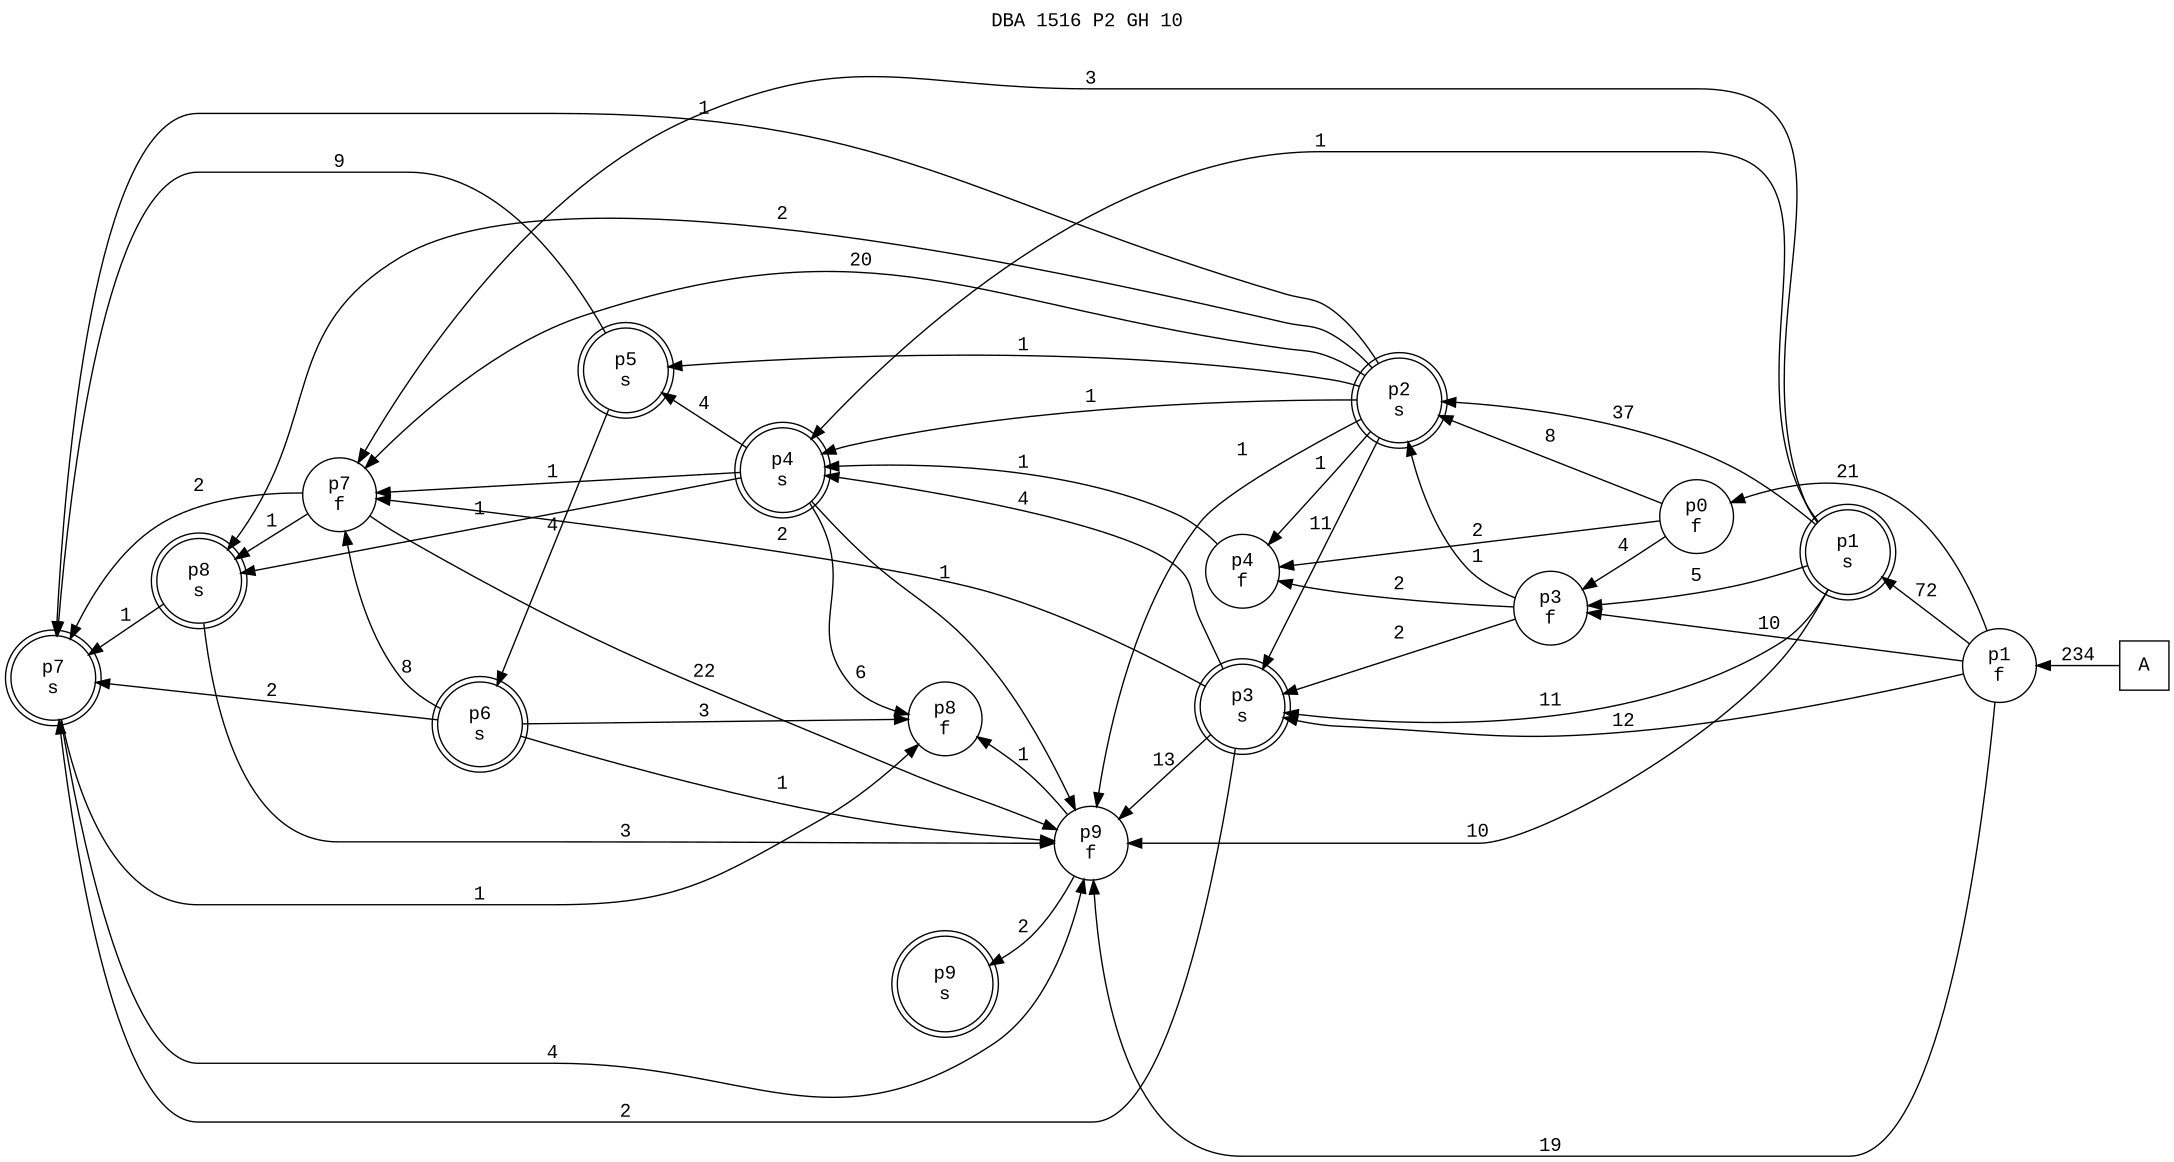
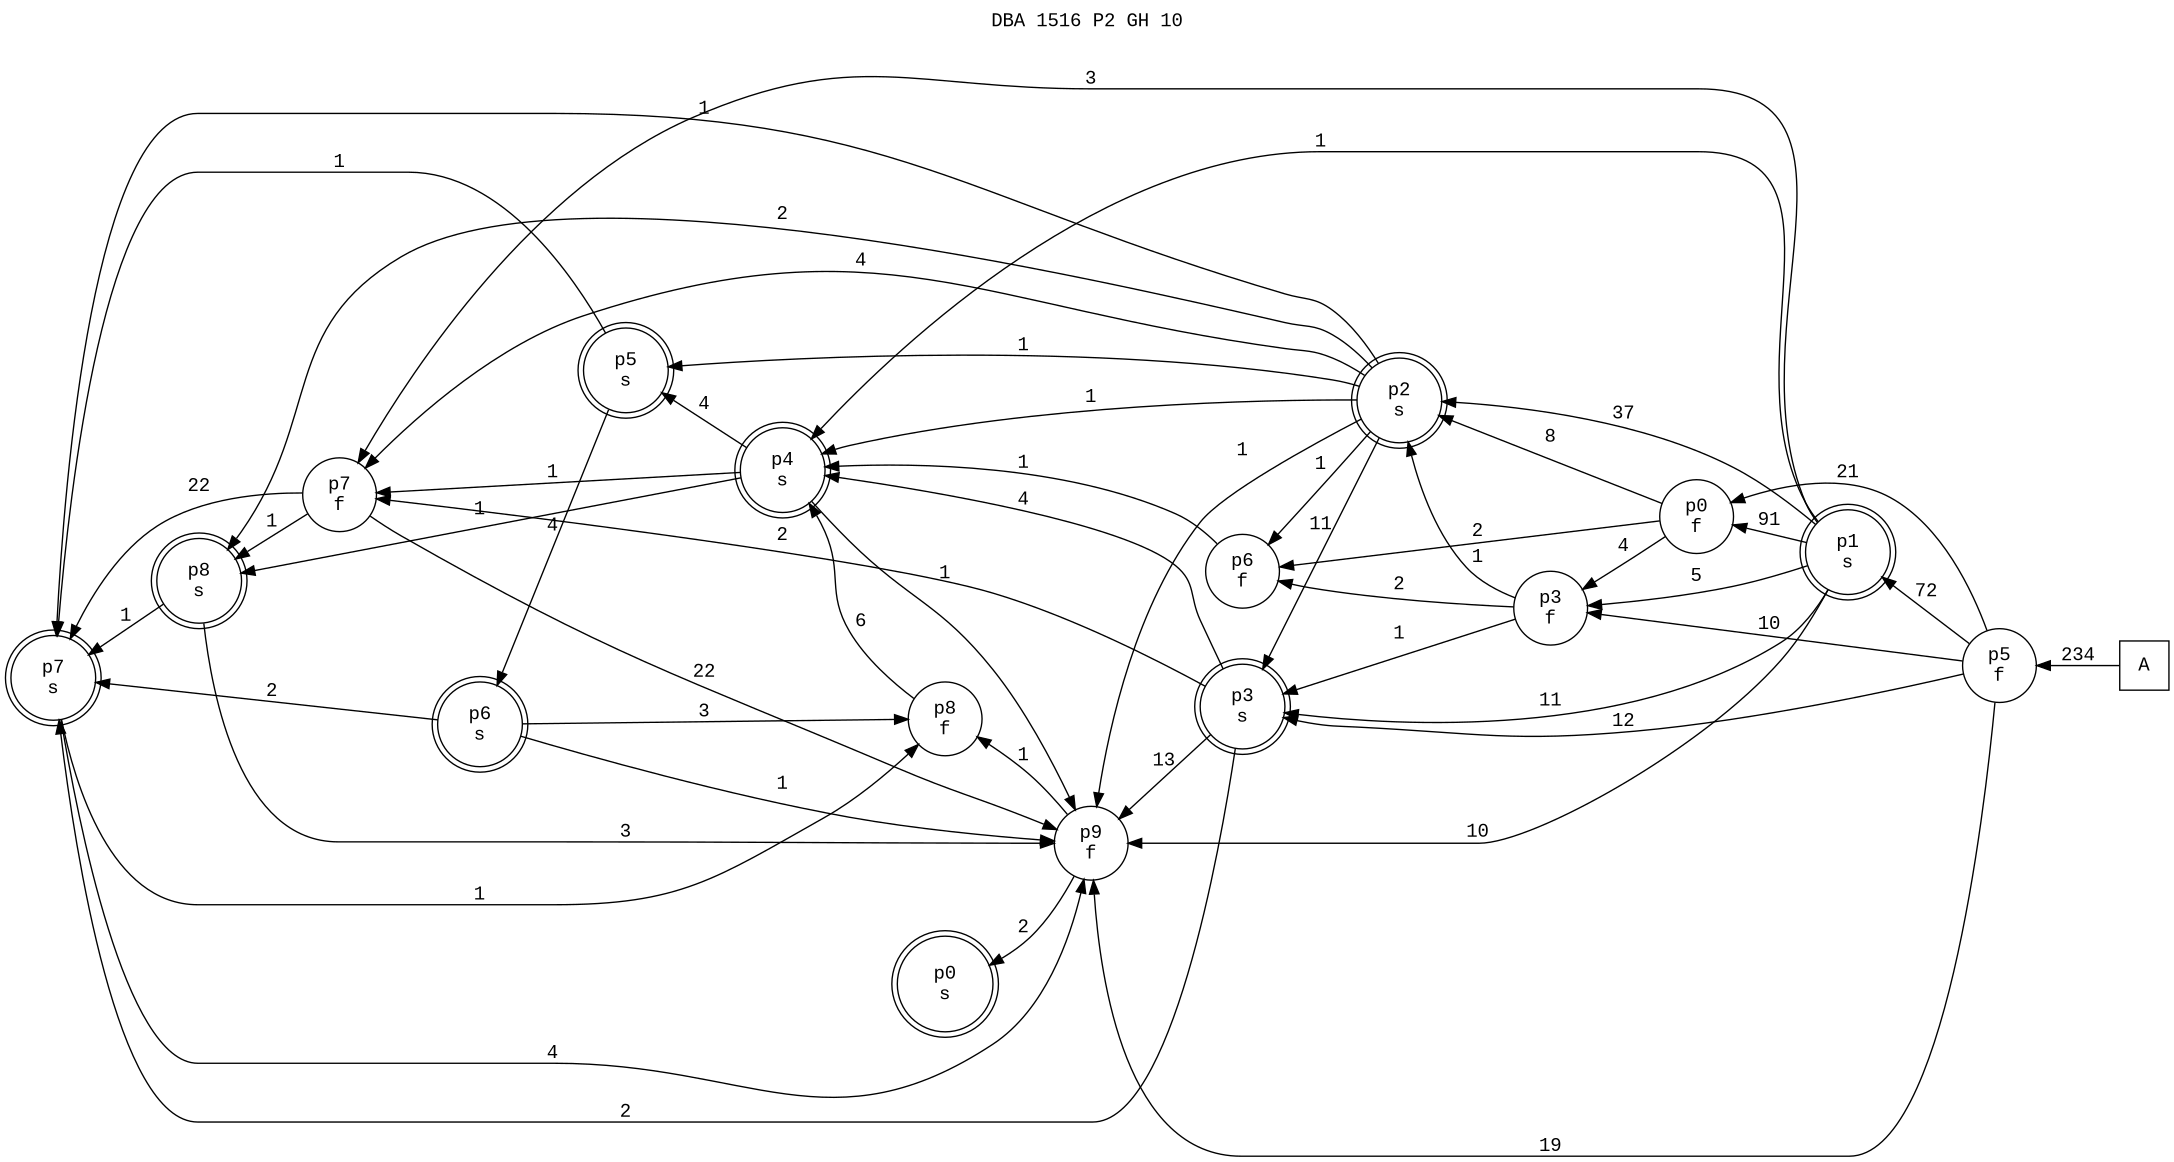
edge "p5 s" -> "p7 s": label "9" -> "1"
edge "p2 s" -> "p7 f": label "20" -> "4"
edge "p7 f" -> "p7 s": label "2" -> "22"
edge "p1 s" -> "p0 f": added, label "91"
node "p4 f": label "p4 f" -> "p6 f"
edge "p4 s" -> "p8 f": reversed
edge "p3 f" -> "p3 s": label "2" -> "1"
edge "p6 s" -> "p7 f": removed, label "8"
node "p1 f": label "p1 f" -> "p5 f"
node "p9 s": label "p9 s" -> "p0 s"
